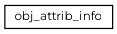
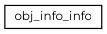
node "obj_attrib_info": label "obj_attrib_info" -> "obj_info_info"
